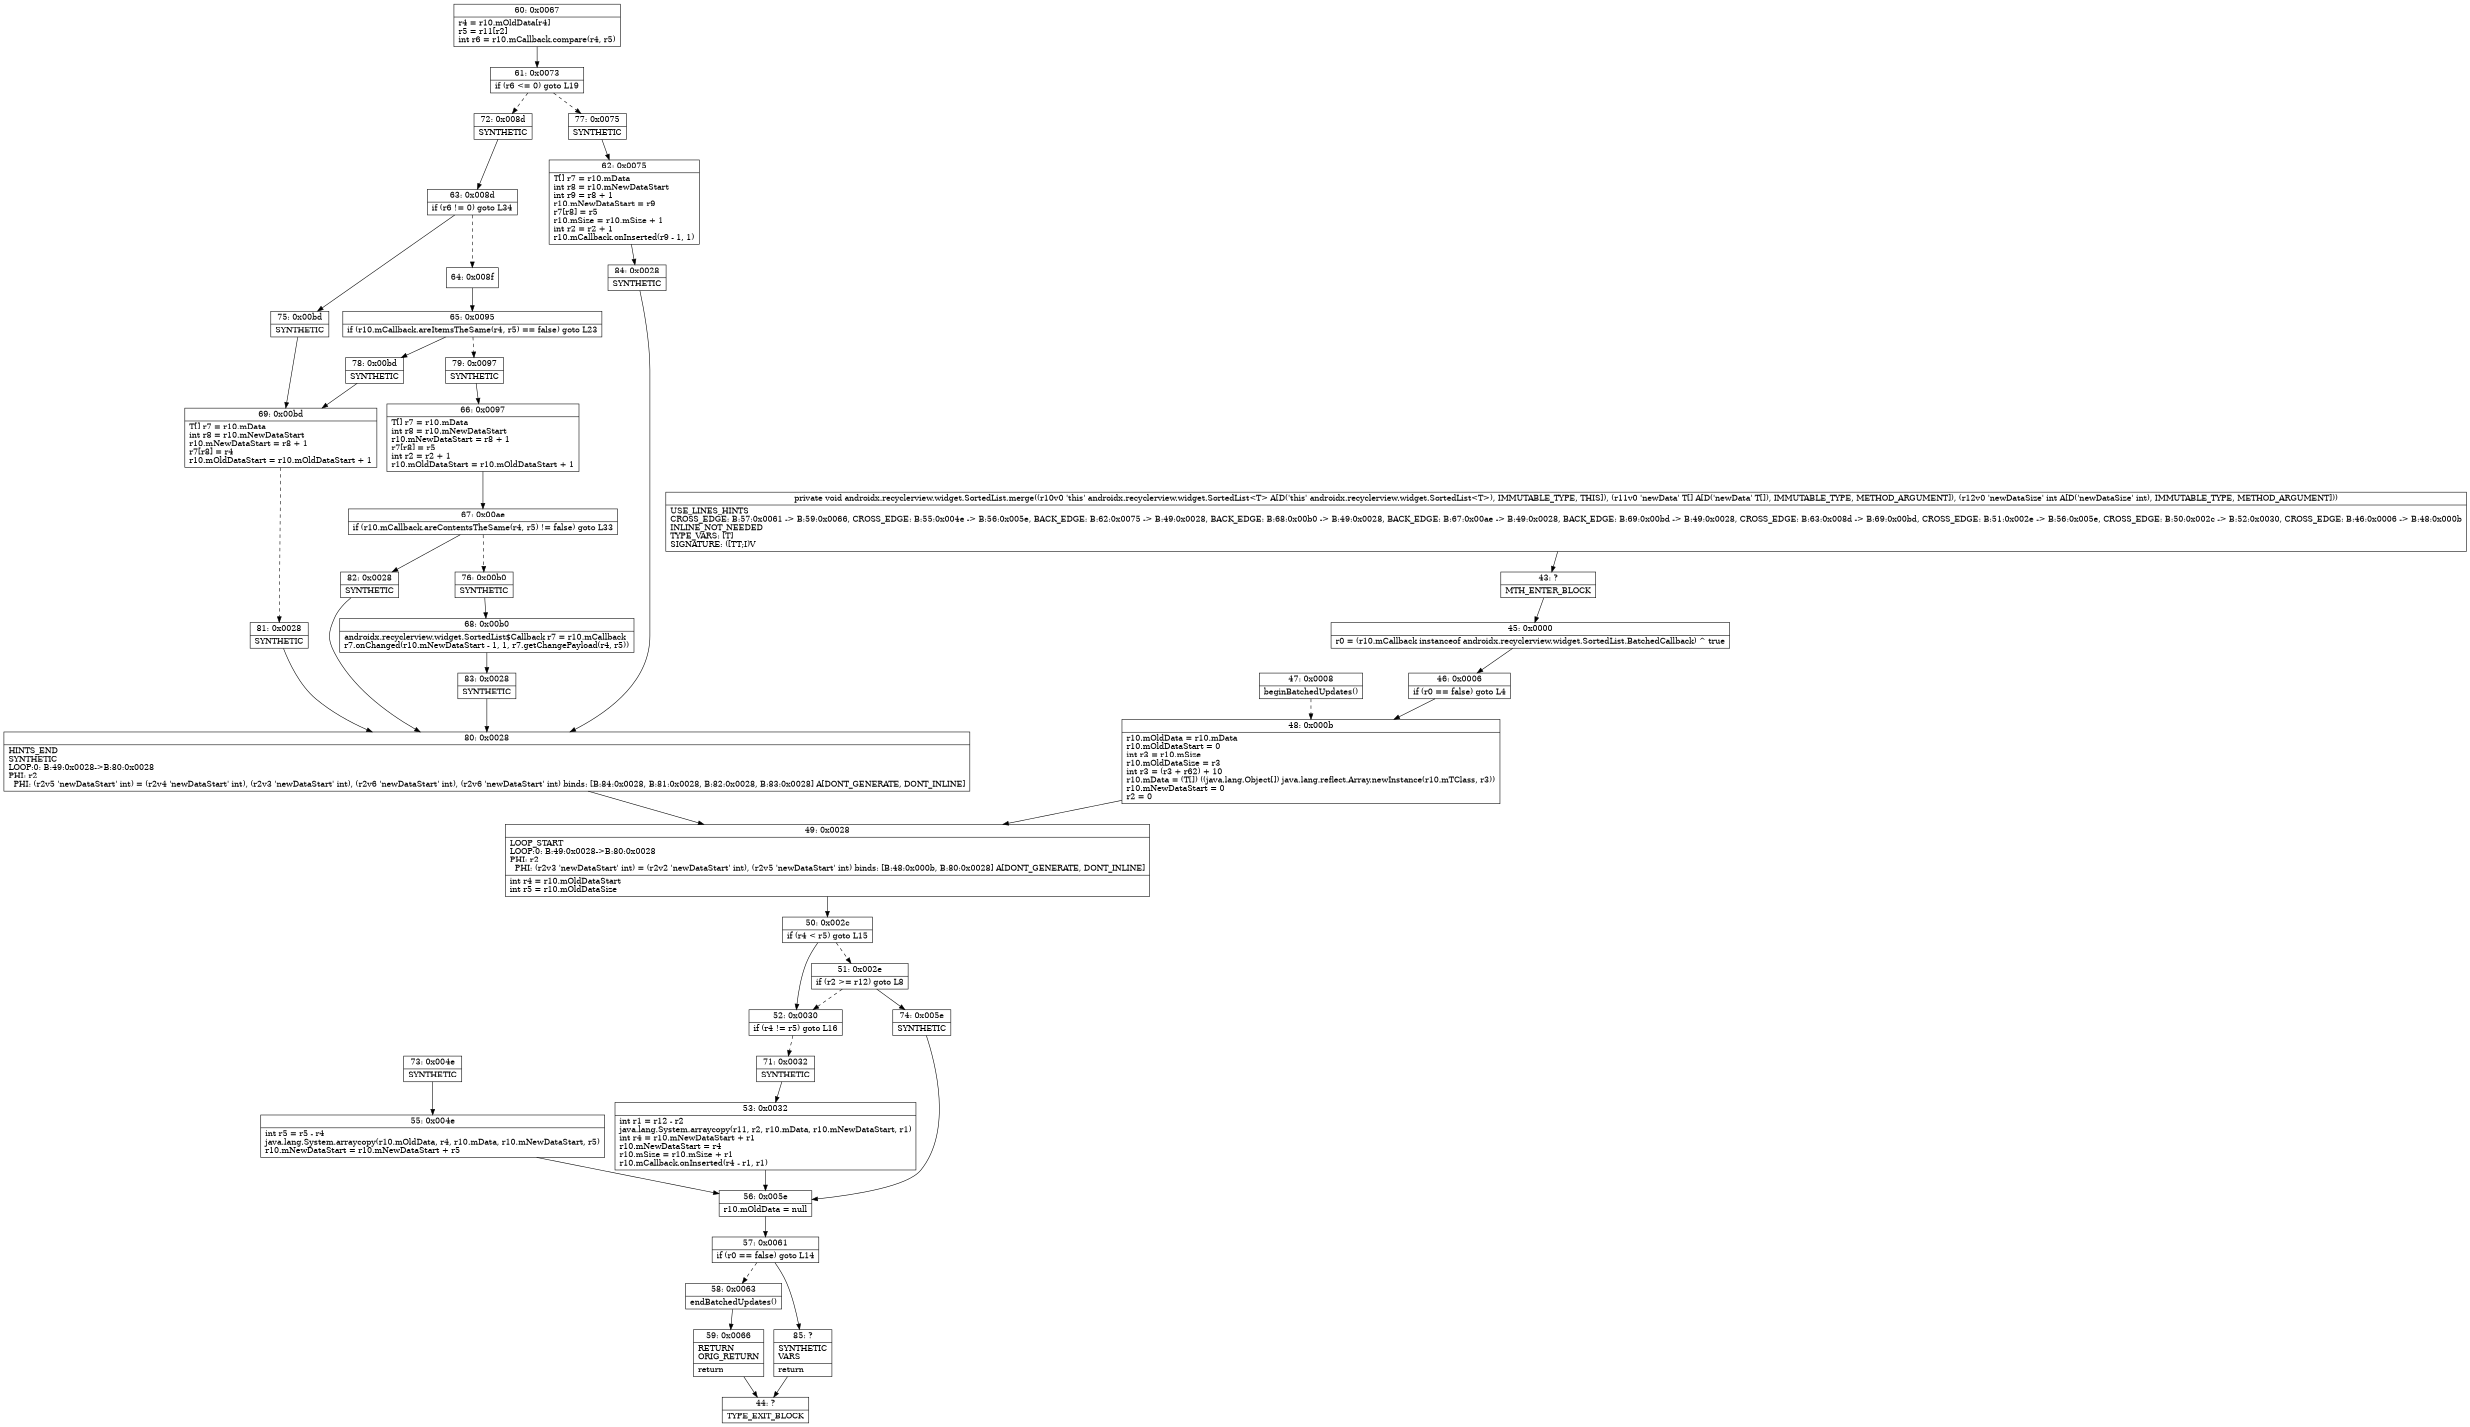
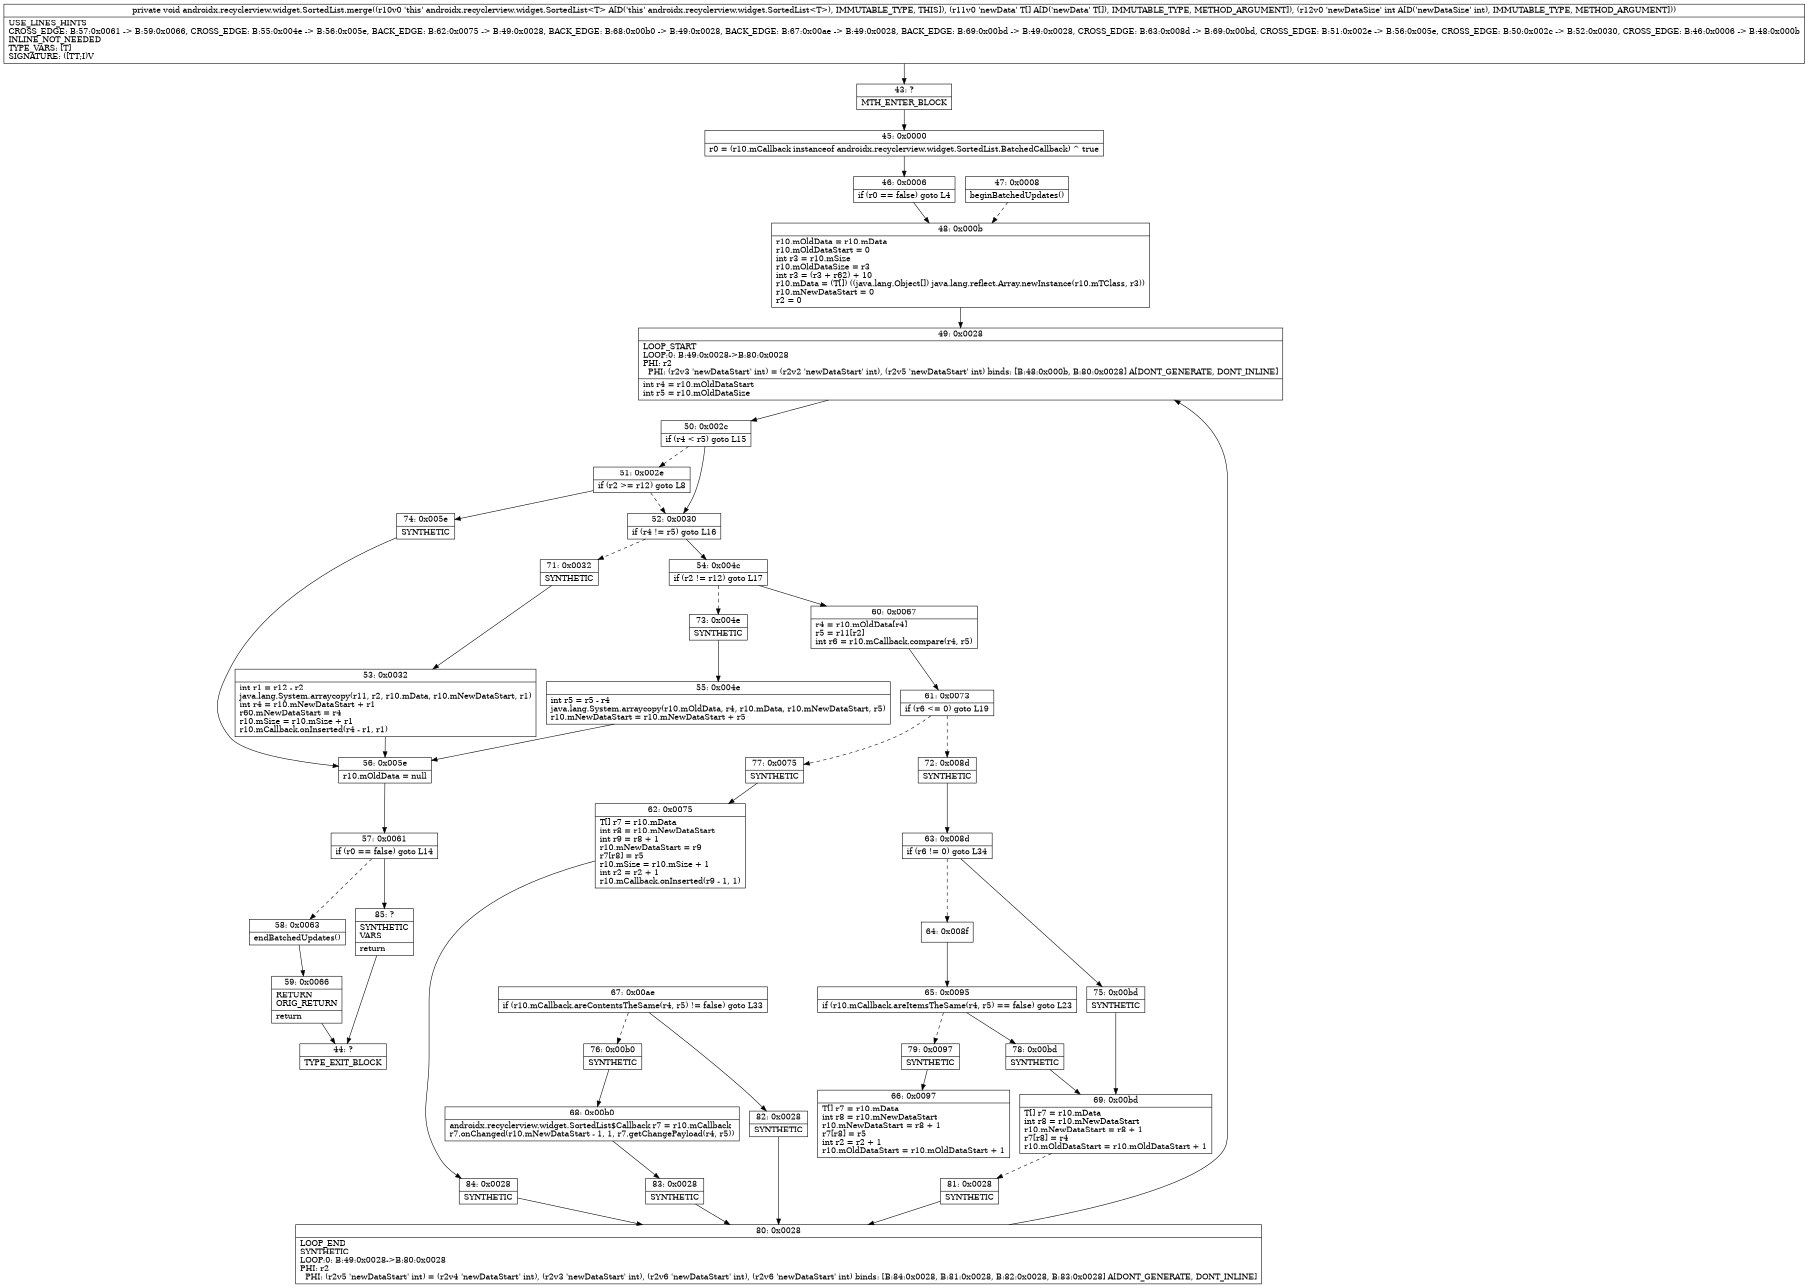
edge "66: 0x0097" -> "67: 0x00ae": removed
node "54: 0x004c": added
node "80: 0x0028": text "HINTS_END" -> "LOOP_END"
node "53: 0x0032": text "r10.mNewDataStart = r4" -> "r60.mNewDataStart = r4"
